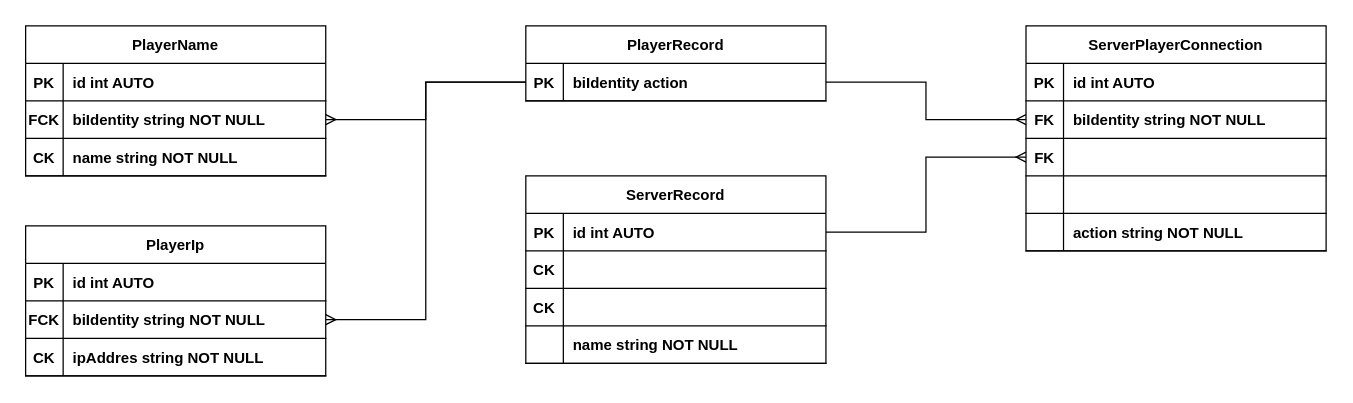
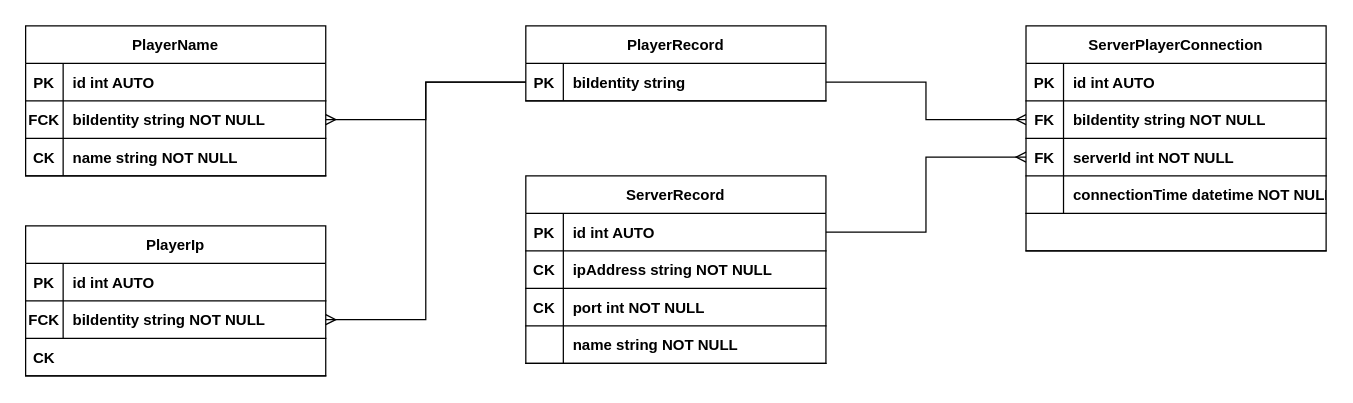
node "biIdentity action": label "biIdentity action" -> "biIdentity string"
node "serverId int NOT NULL": added
node "connectionTime datetime NOT NULL": added
node "action string NOT NULL": removed
node "ipAddress string NOT NULL": added
node "port int NOT NULL": added
node "ipAddres string NOT NULL": removed
